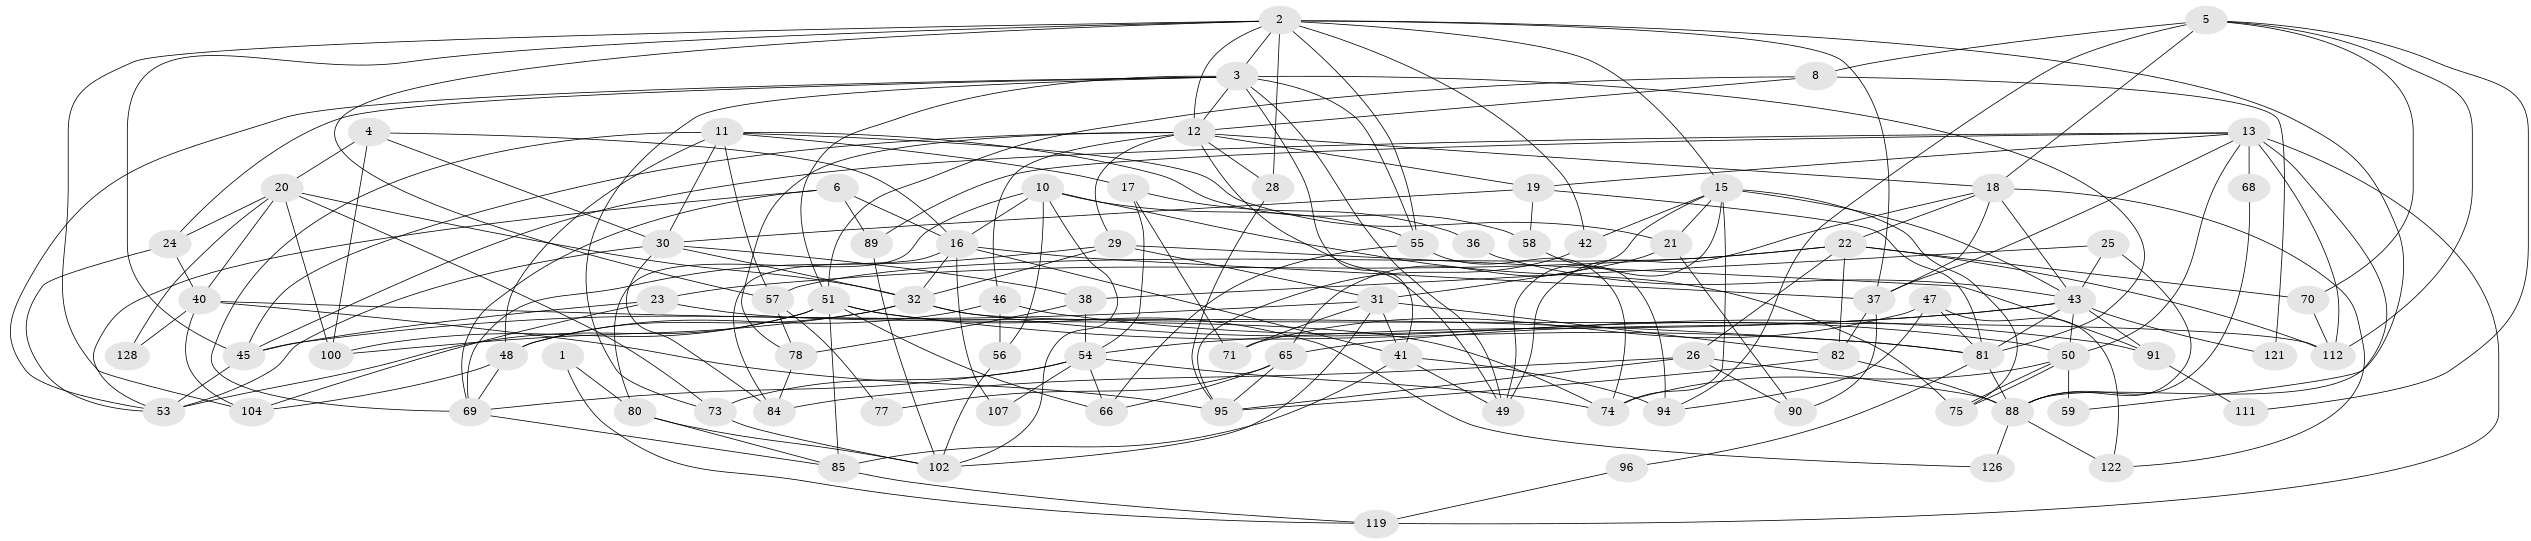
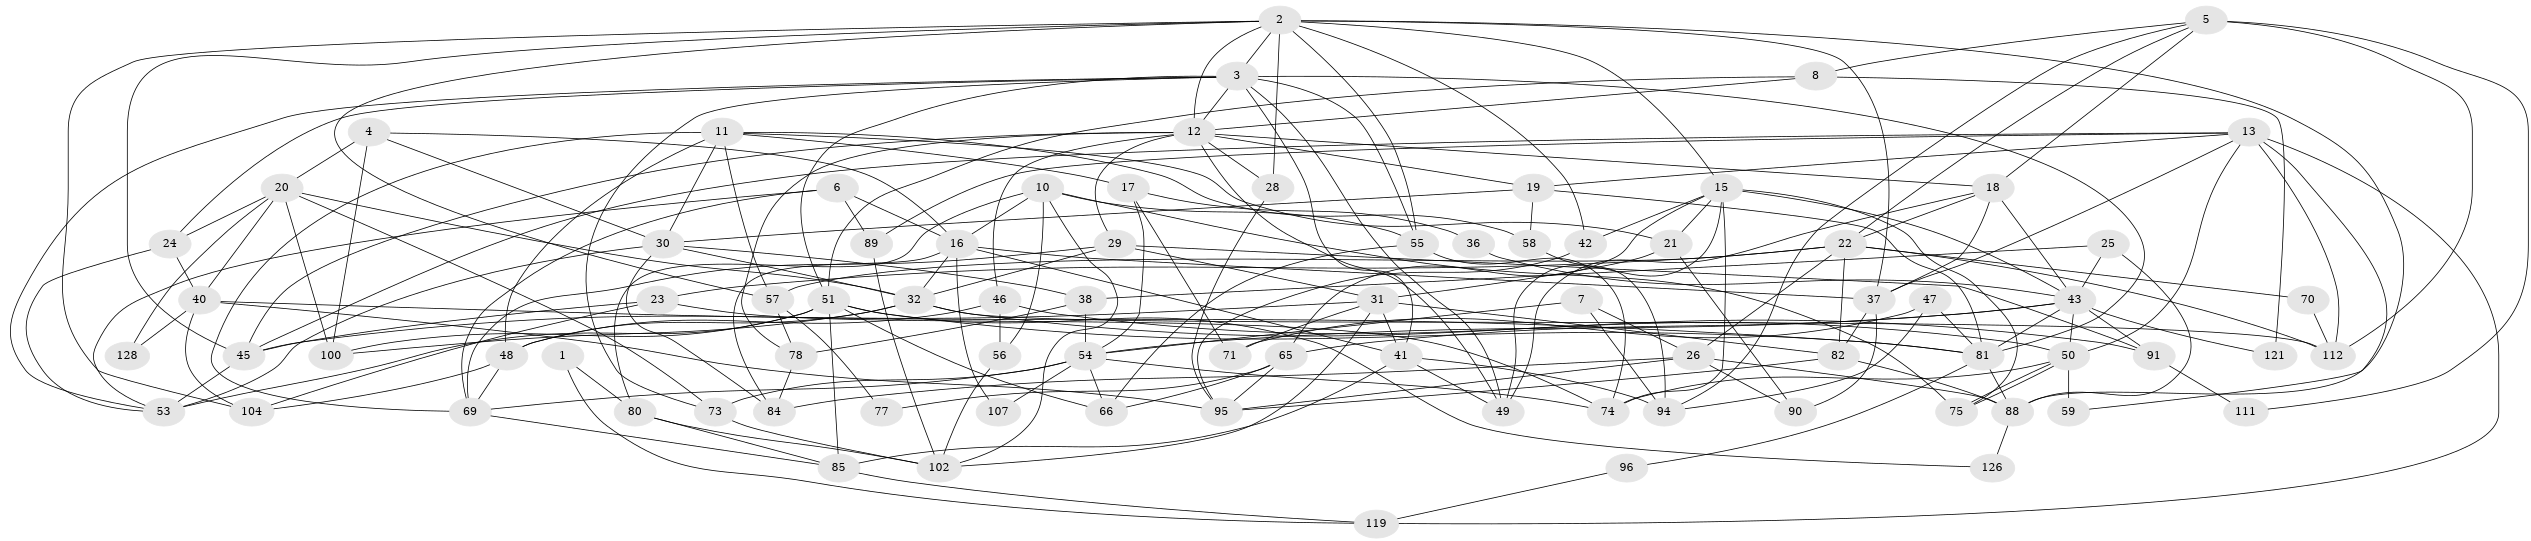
edge "5" -- "70": now "5" -- "22"
node "68": removed
node "7": added
node "122": removed
